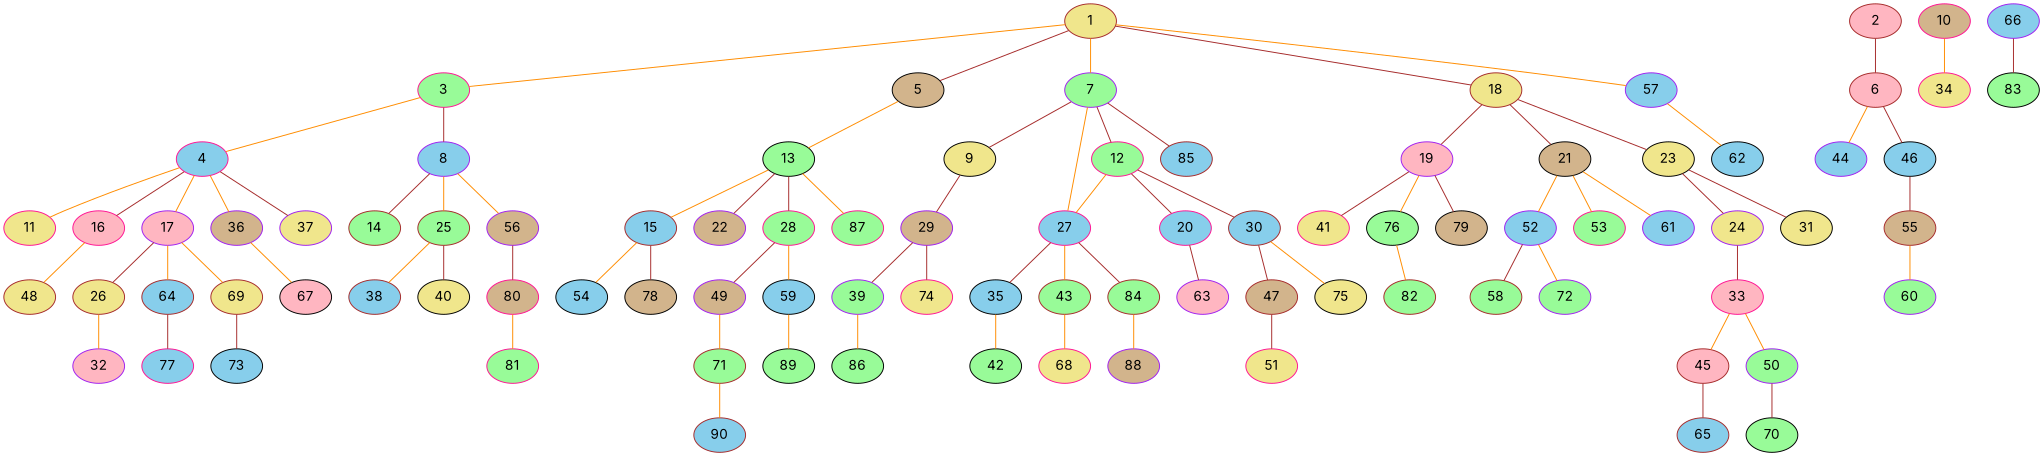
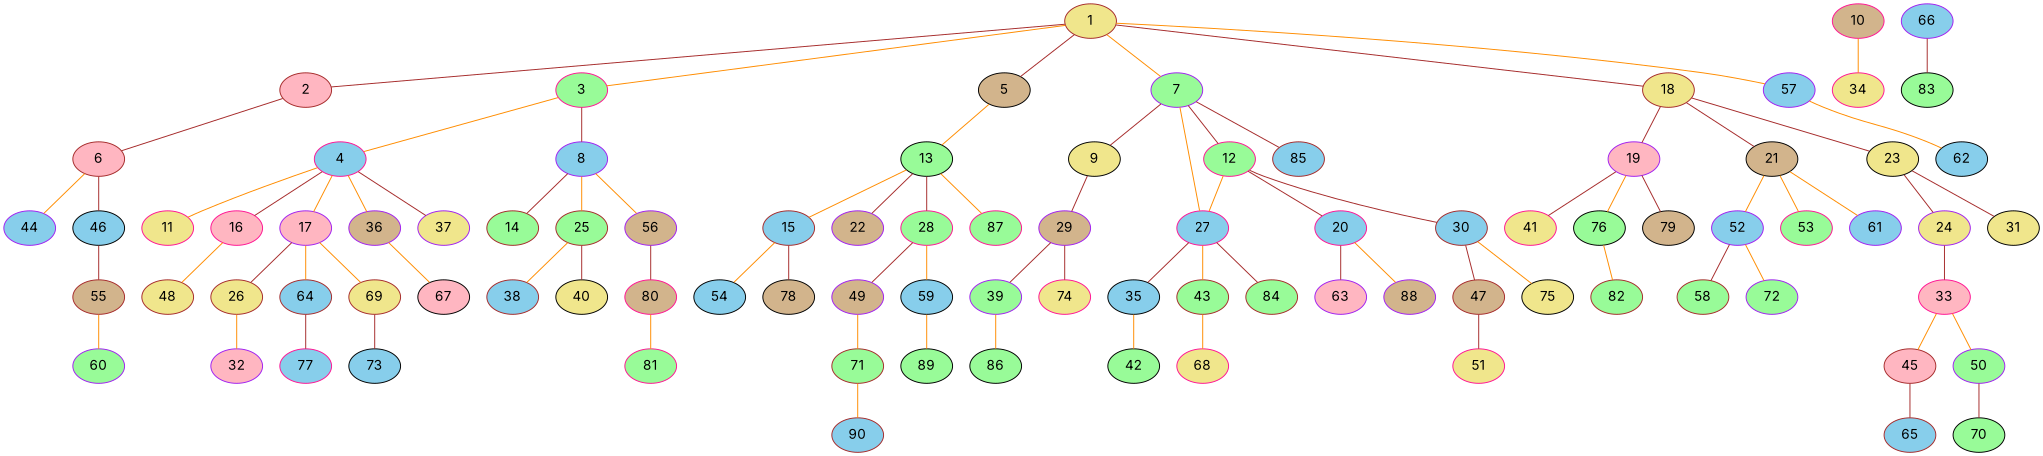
edge "1" -- "2": added
edge "84" -- "88": now "20" -- "88"
